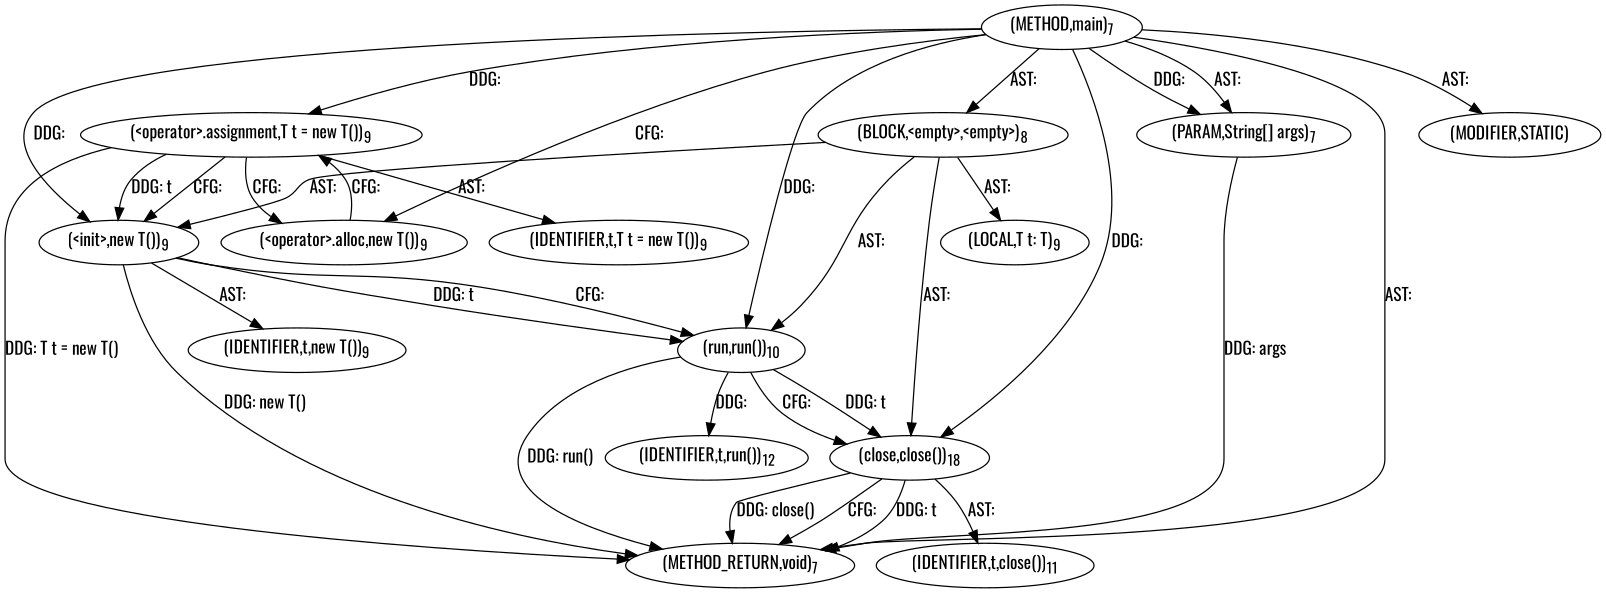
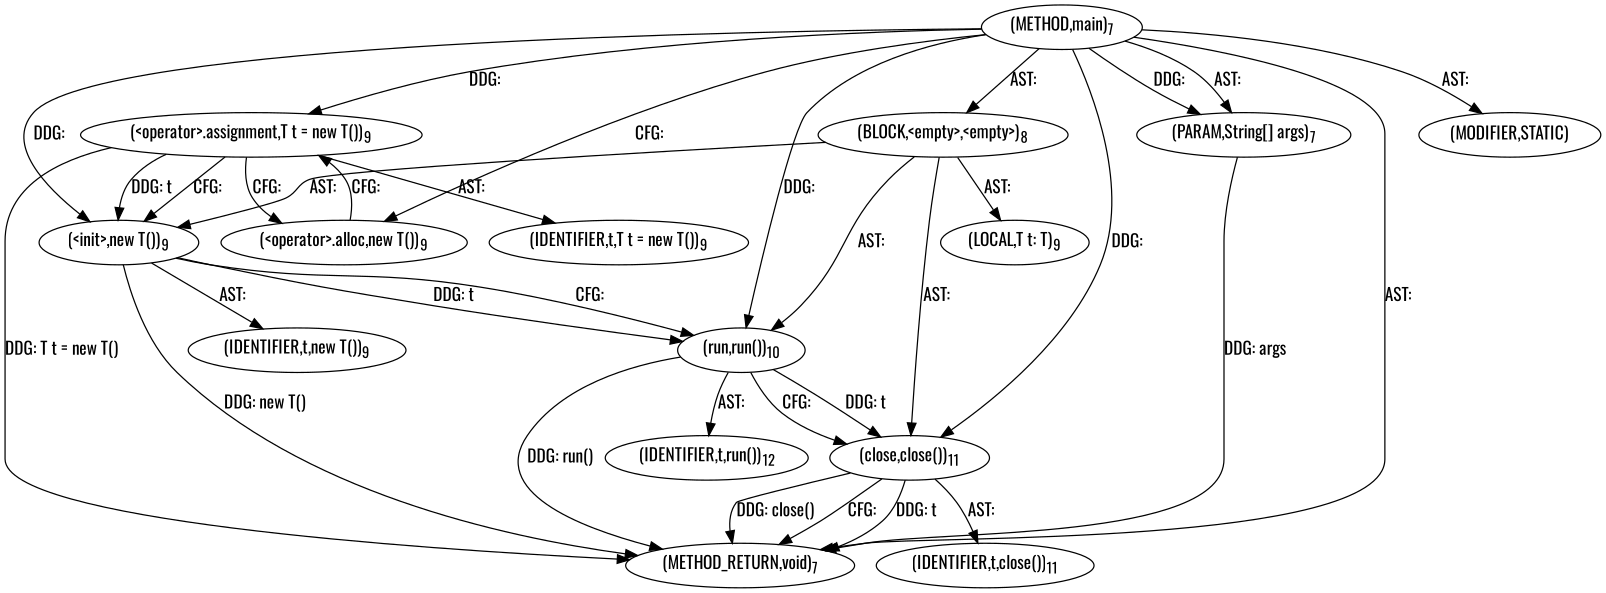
edge "(run,run())" -> "(IDENTIFIER,t,run())": label "DDG: " -> "AST: "
node "(close,close())": text "18" -> "11"
